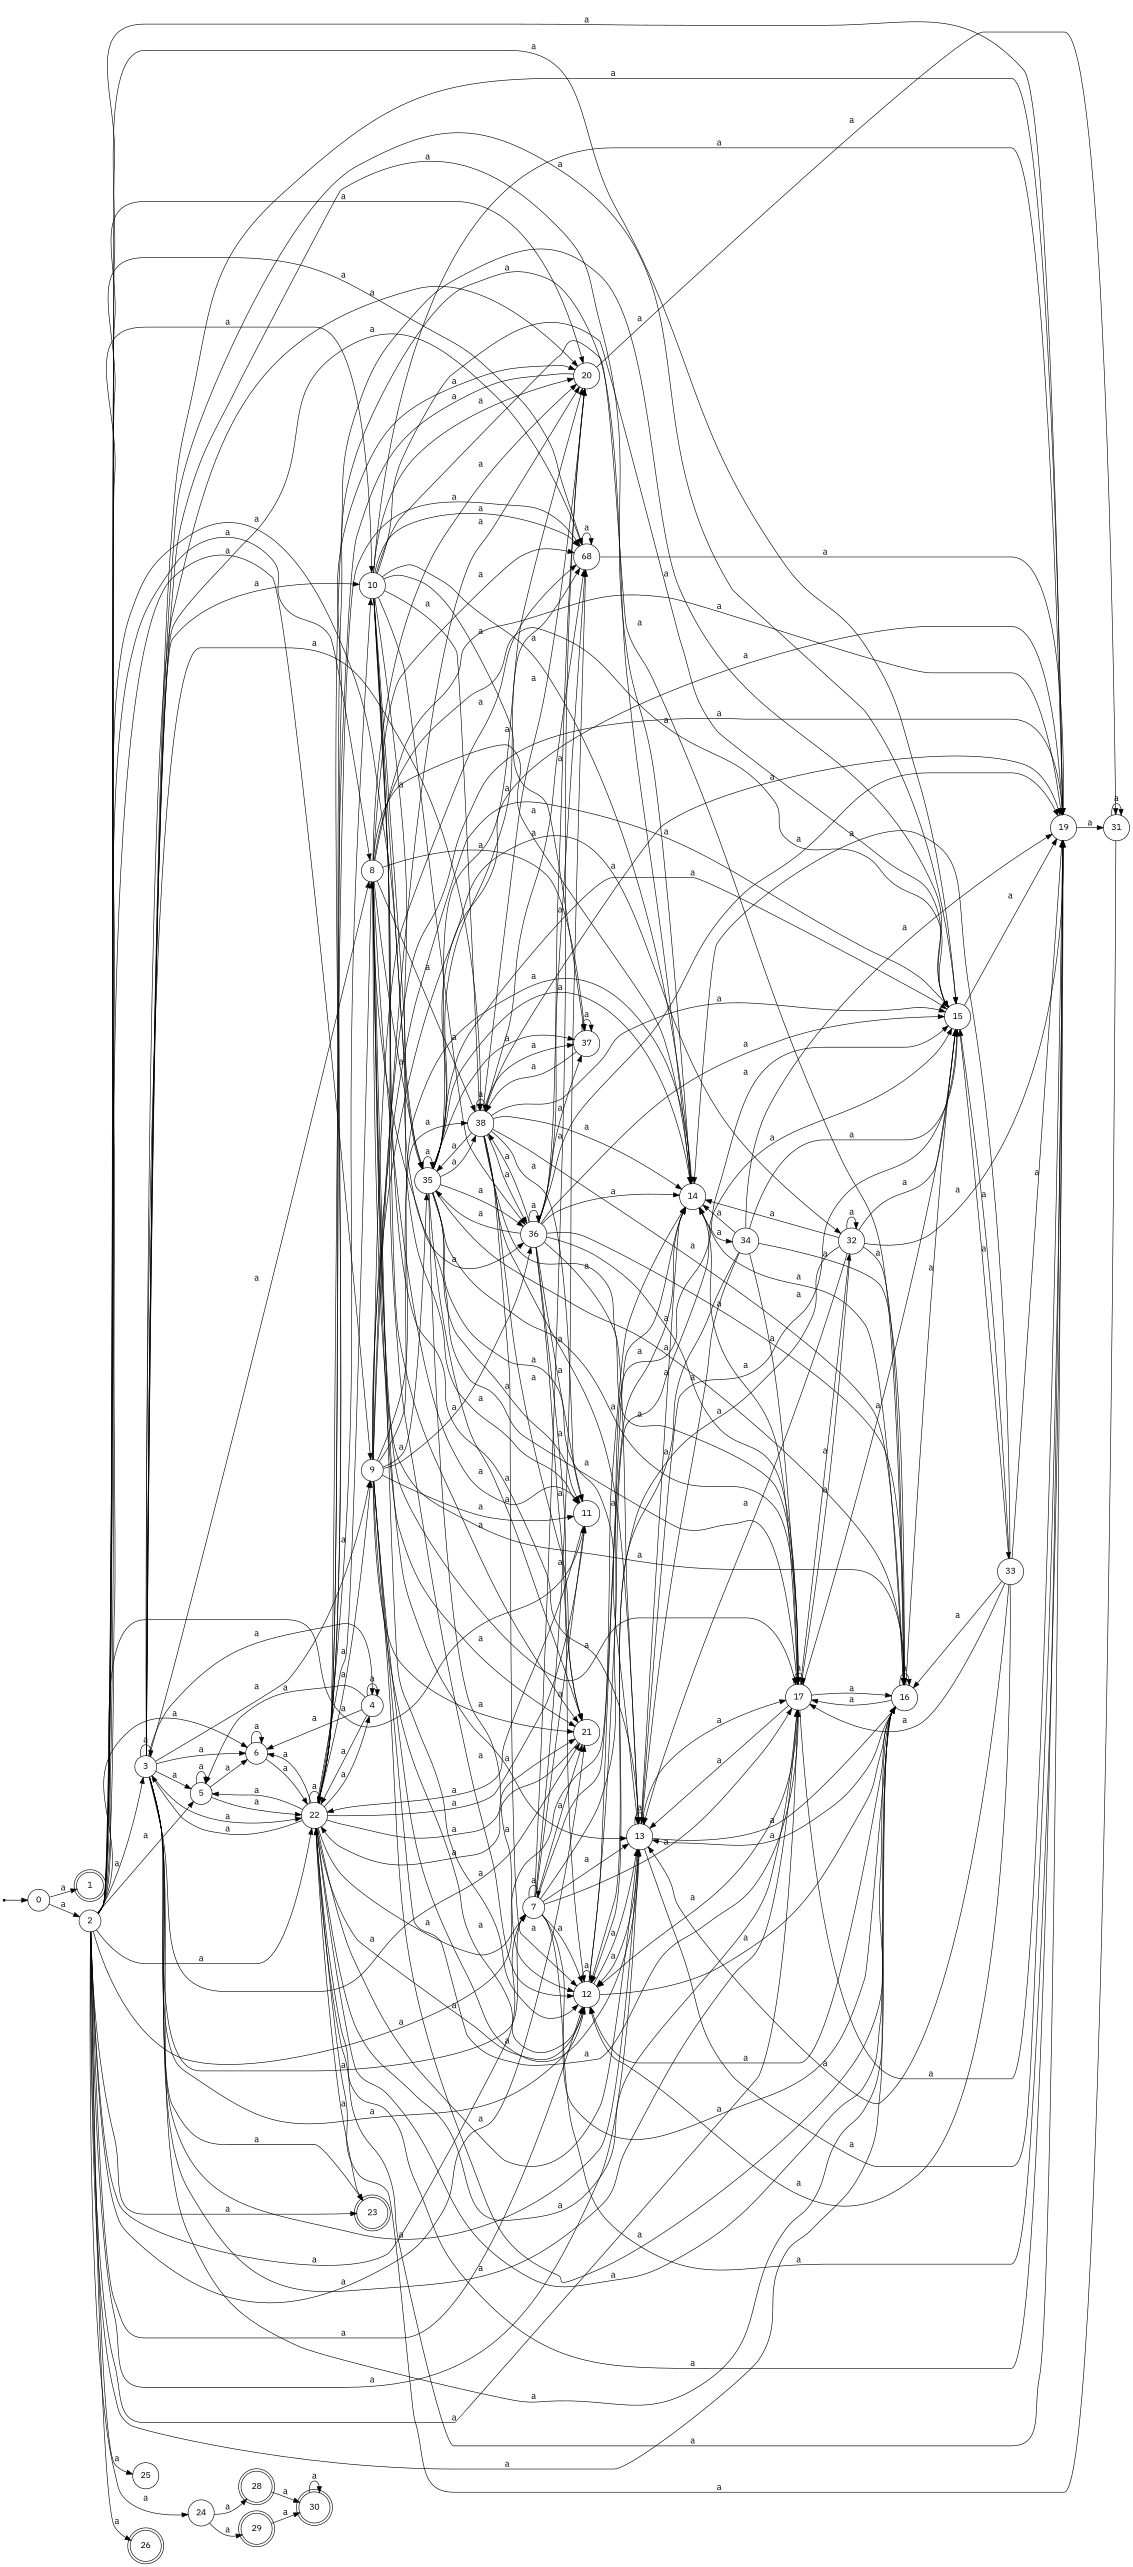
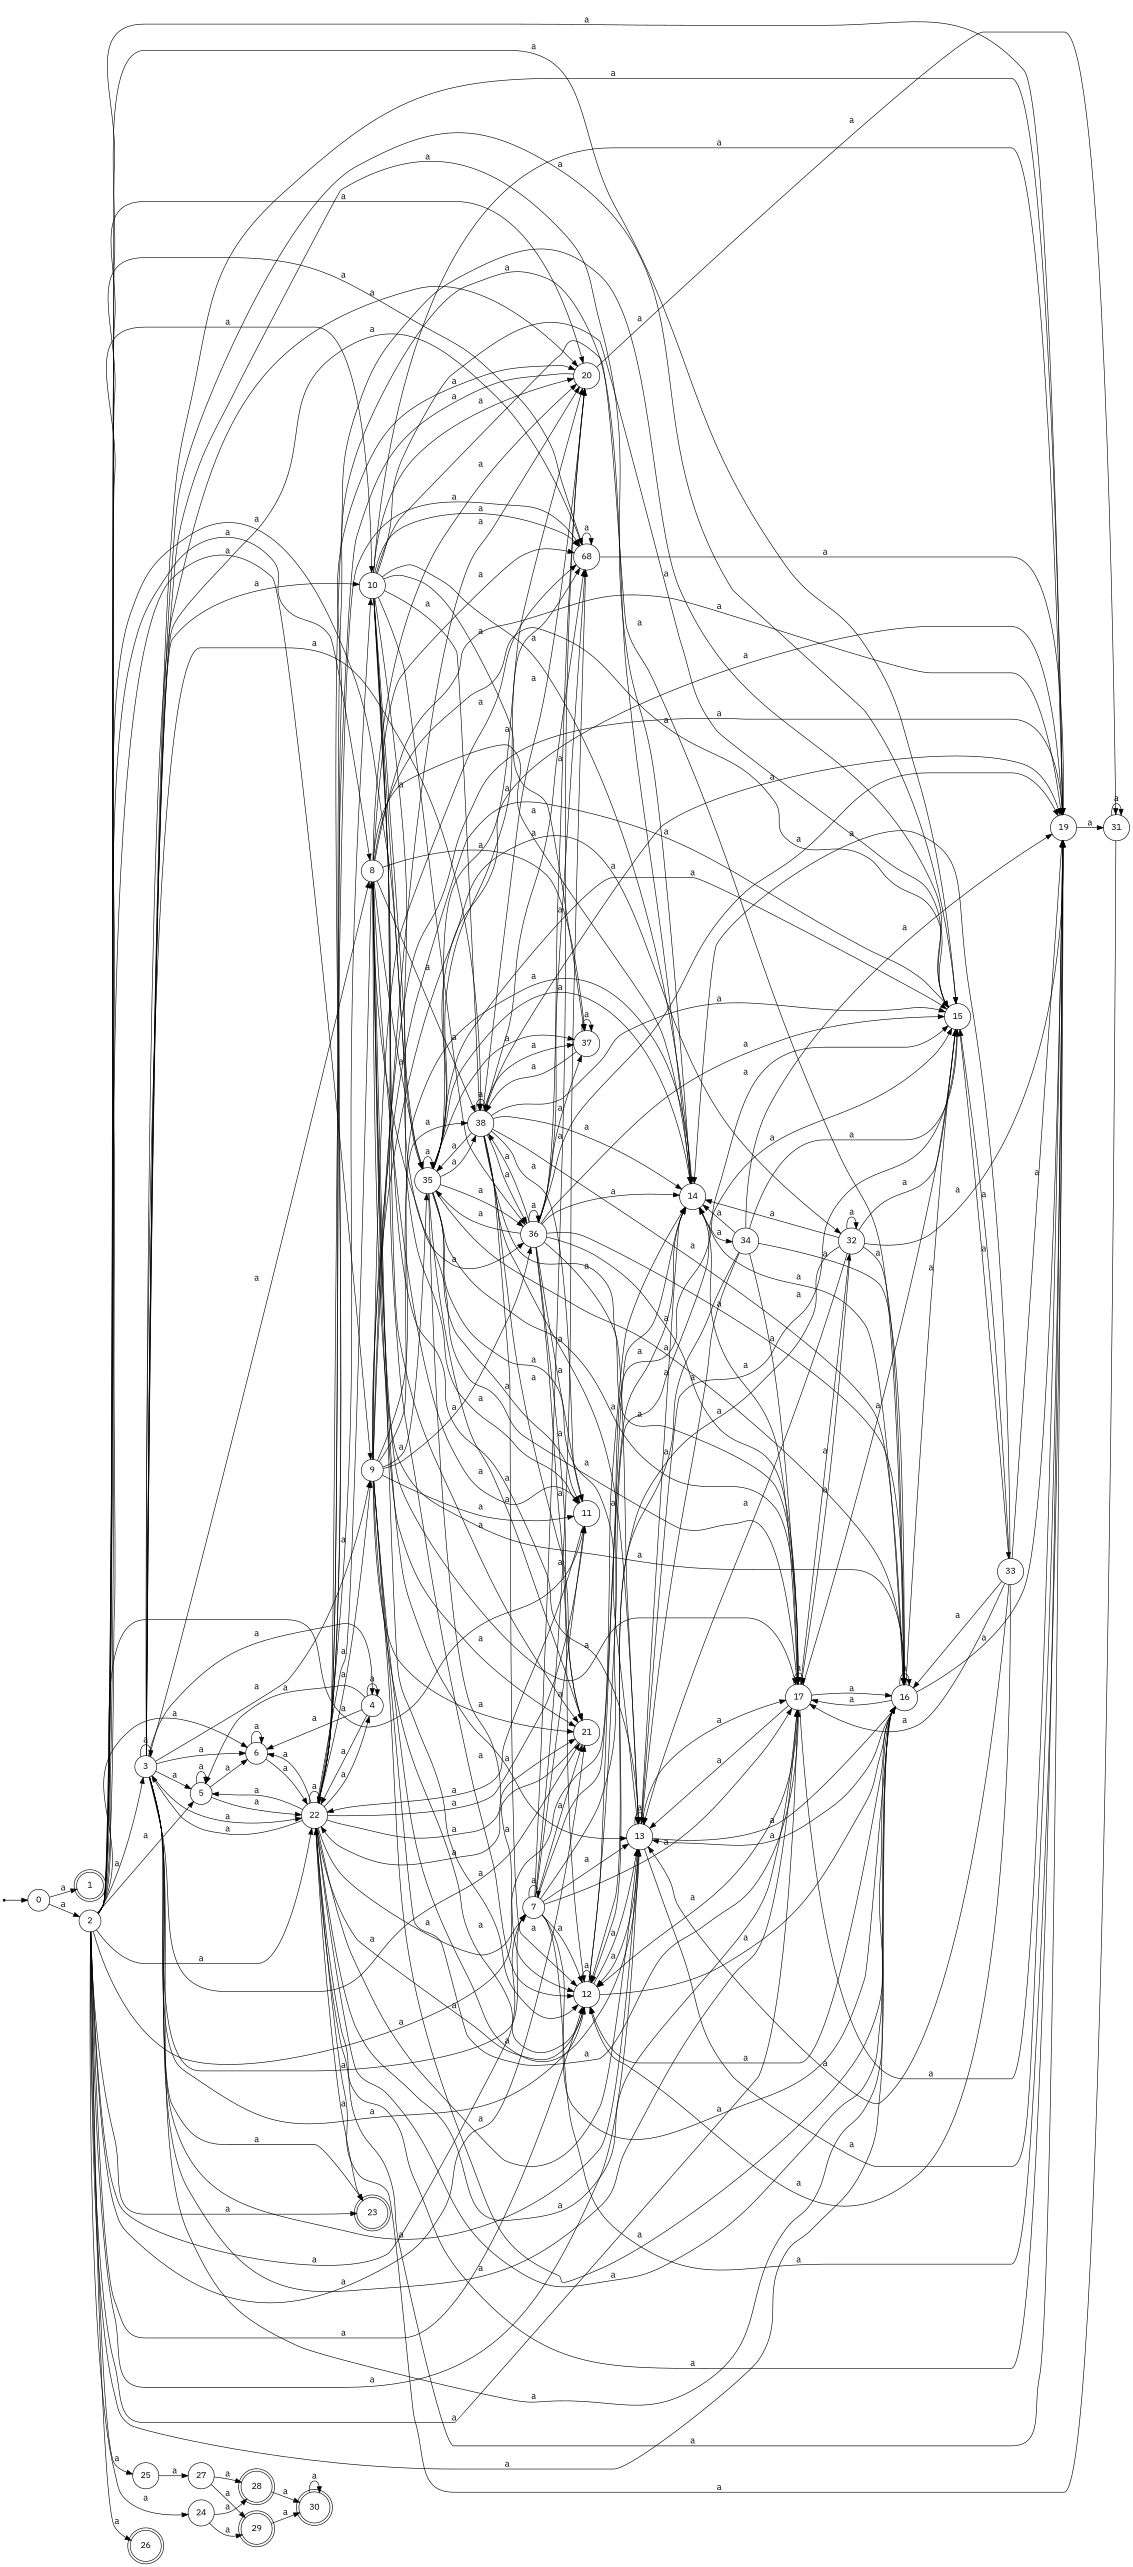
edge "15" -> "19": now "16" -> "19"
node "27": added
